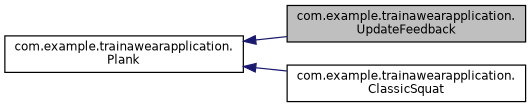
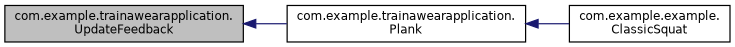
edge "com.example.trainawearapplication. UpdateFeedback" -> "com.example.trainawearapplication. Plank": reversed
node "com.example.trainawearapplication. ClassicSquat": label "com.example.trainawearapplication. ClassicSquat" -> "com.example.example. ClassicSquat"
